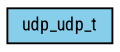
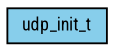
node "udp_udp_t": label "udp_udp_t" -> "udp_init_t"
